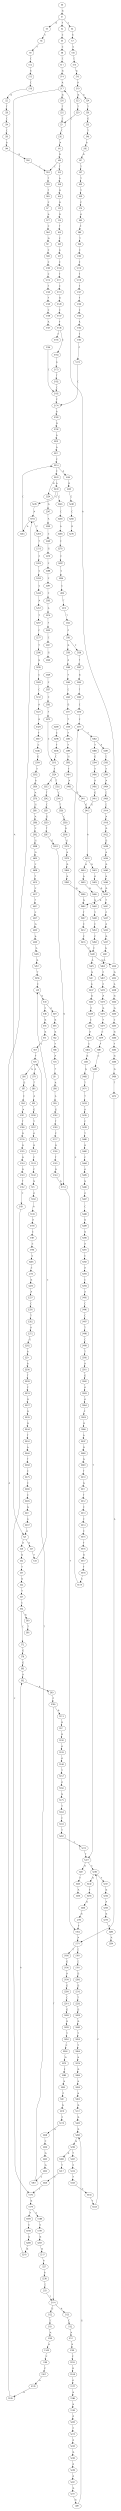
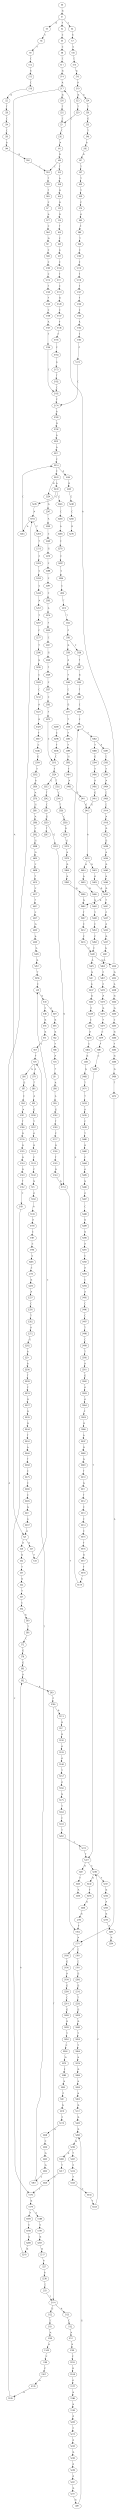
edge "S147" -> "S156": added, label "T"
edge "S146" -> "S164": now "S155" -> "S164"
edge "S340" -> "S349": added, label "T"
edge "S367" -> "S374": now "S359" -> "S374"
edge "S54" -> "S72": now "S66" -> "S72"
